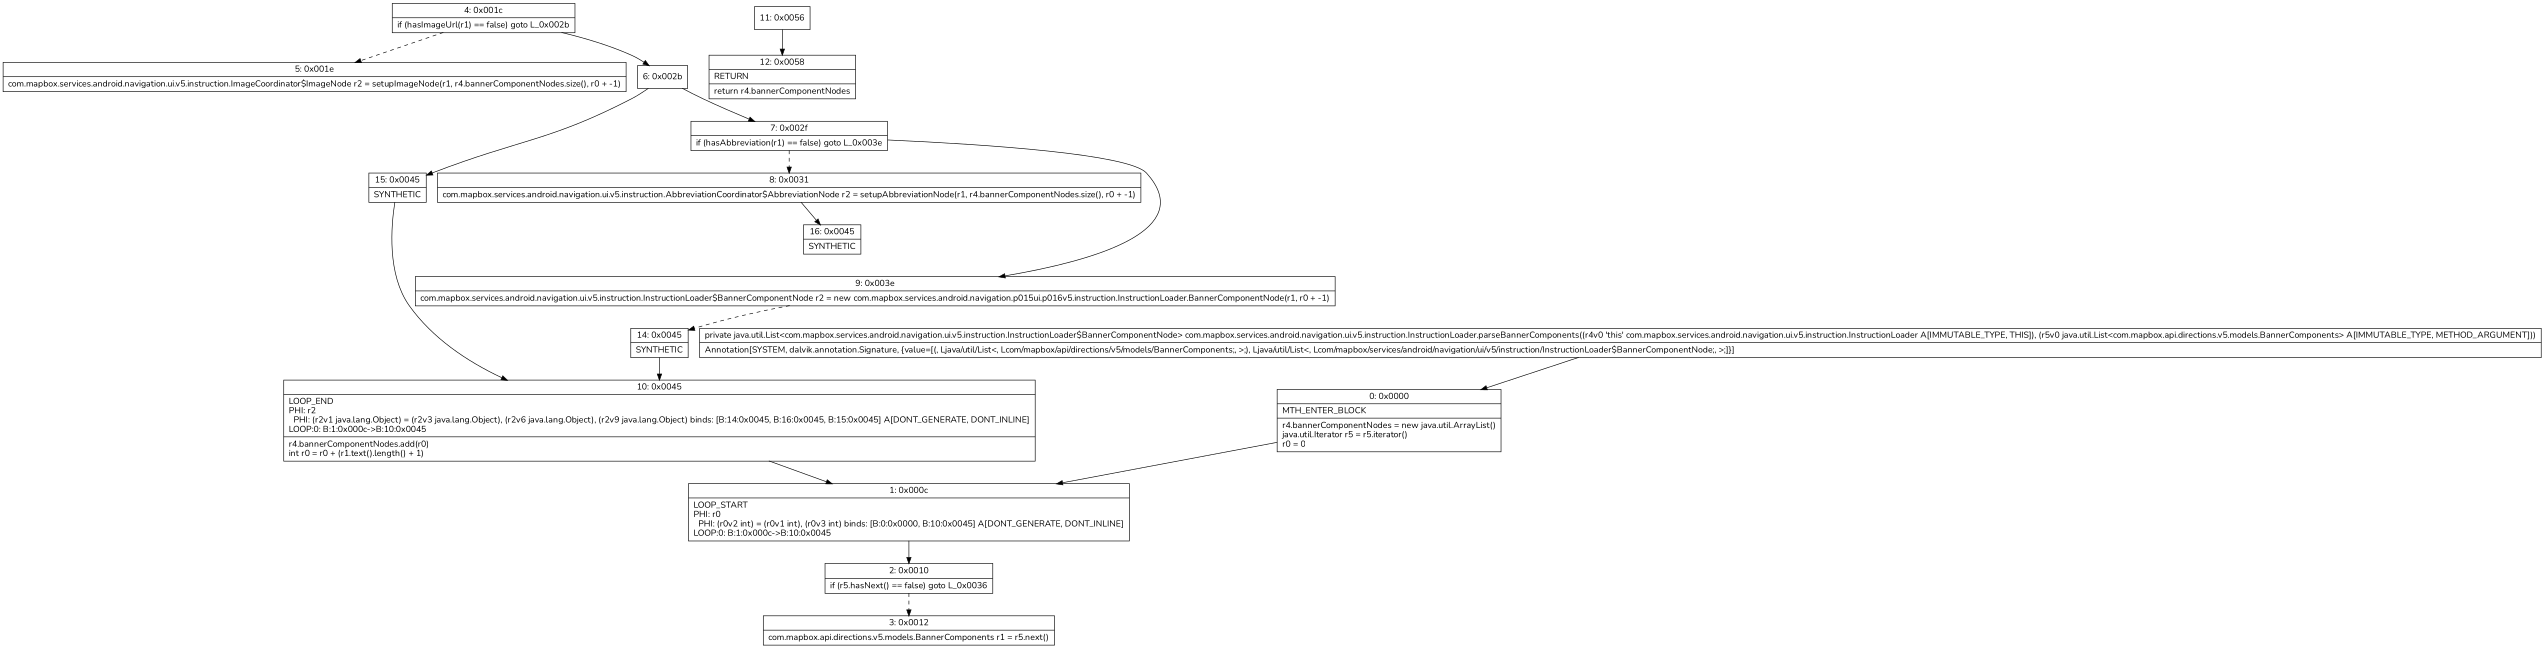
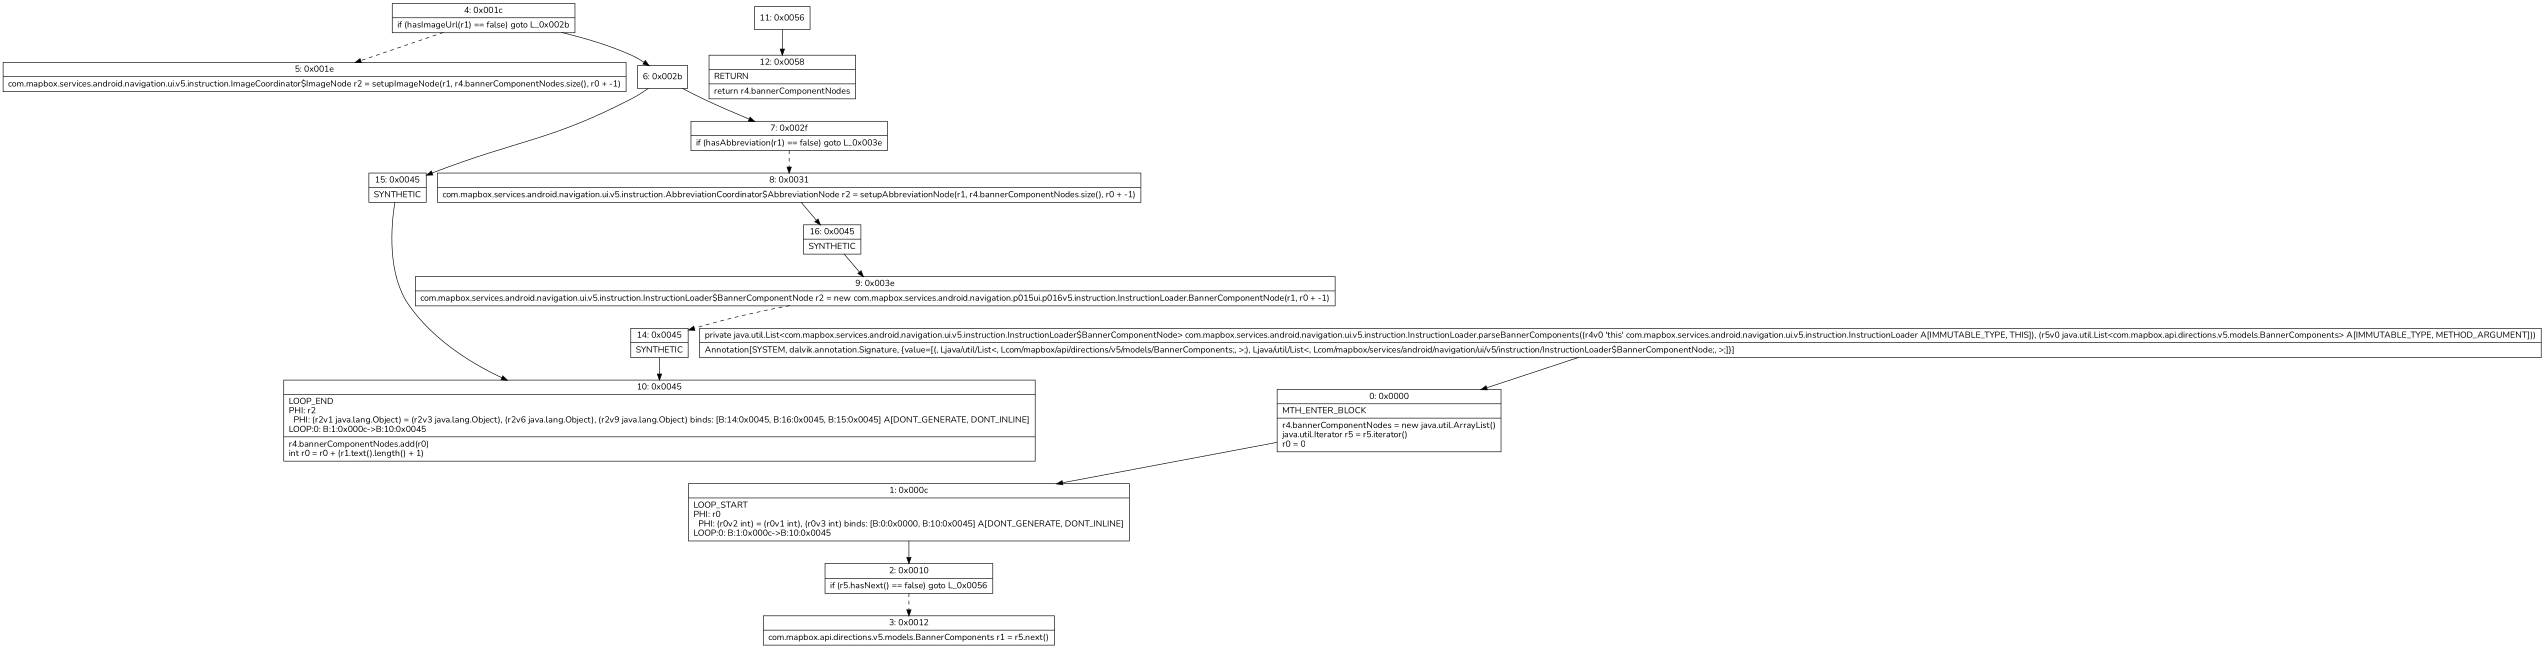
edge "7: 0x002f" -> "9: 0x003e": now "16: 0x0045" -> "9: 0x003e"
edge "10: 0x0045" -> "1: 0x000c": removed
node "2: 0x0010": text "if (r5.hasNext() == false) goto L_0x0036" -> "if (r5.hasNext() == false) goto L_0x0056"
